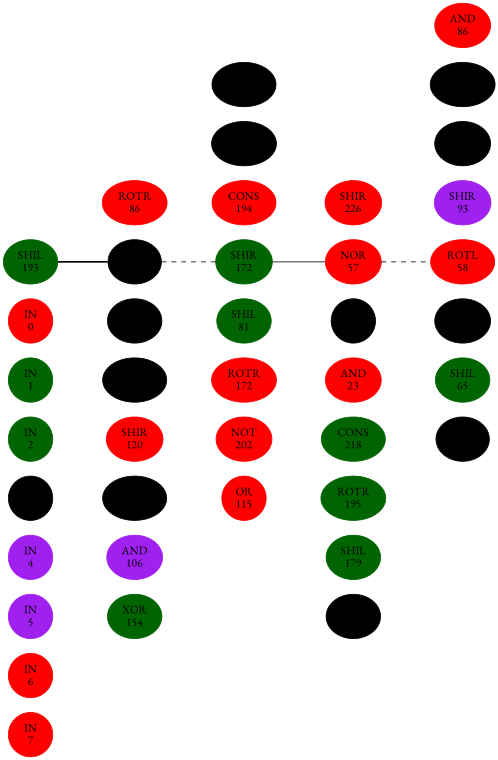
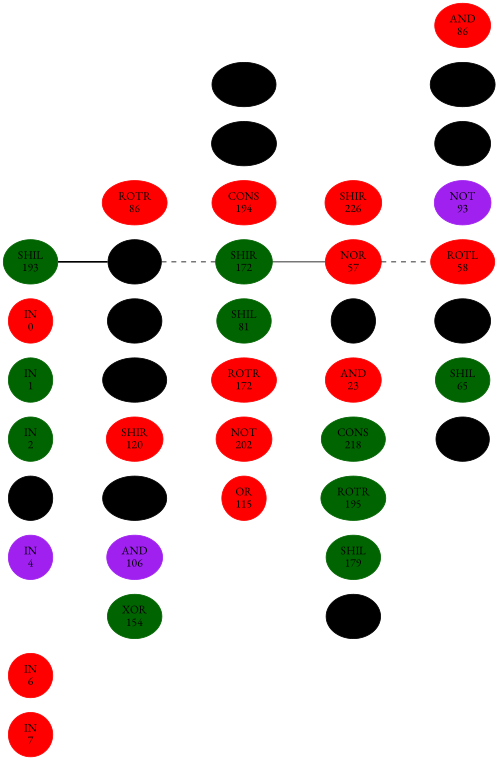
node "SHIR 93": label "SHIR 93" -> "NOT 93"
node "IN 5": removed
